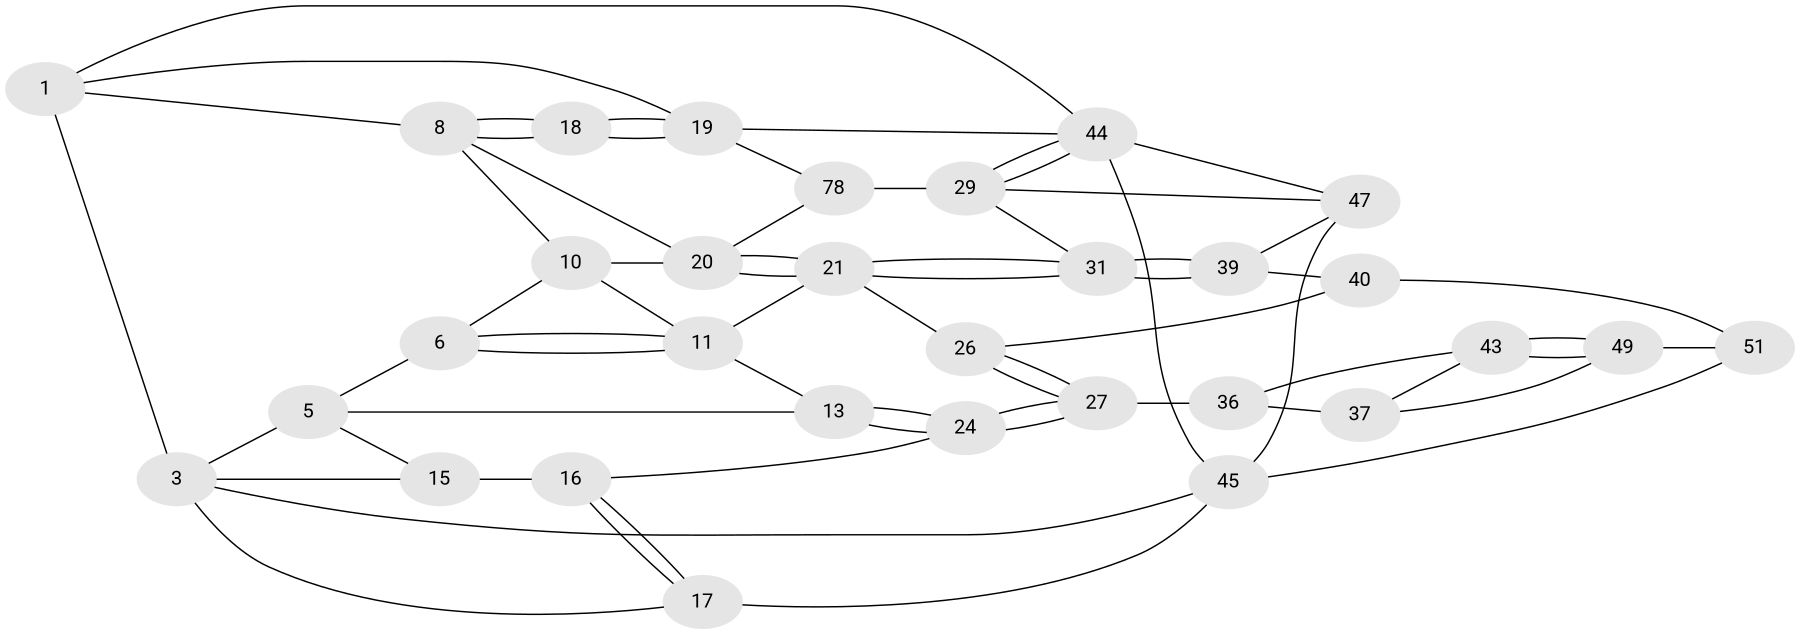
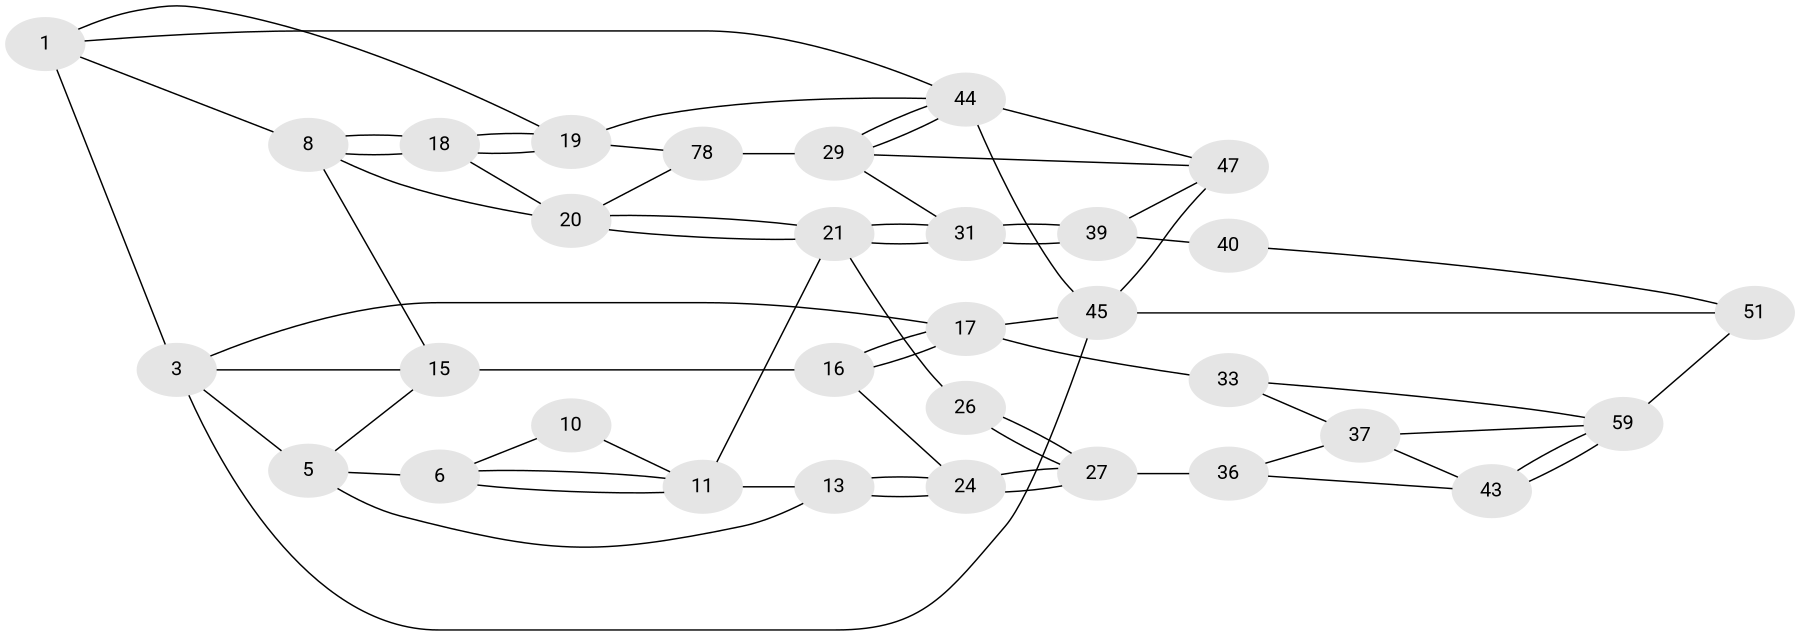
edge "8" -- "10": now "8" -- "15"
edge "10" -- "20": now "18" -- "20"
edge "40" -- "26": removed
node "49": label "49" -> "59"
node "33": added
